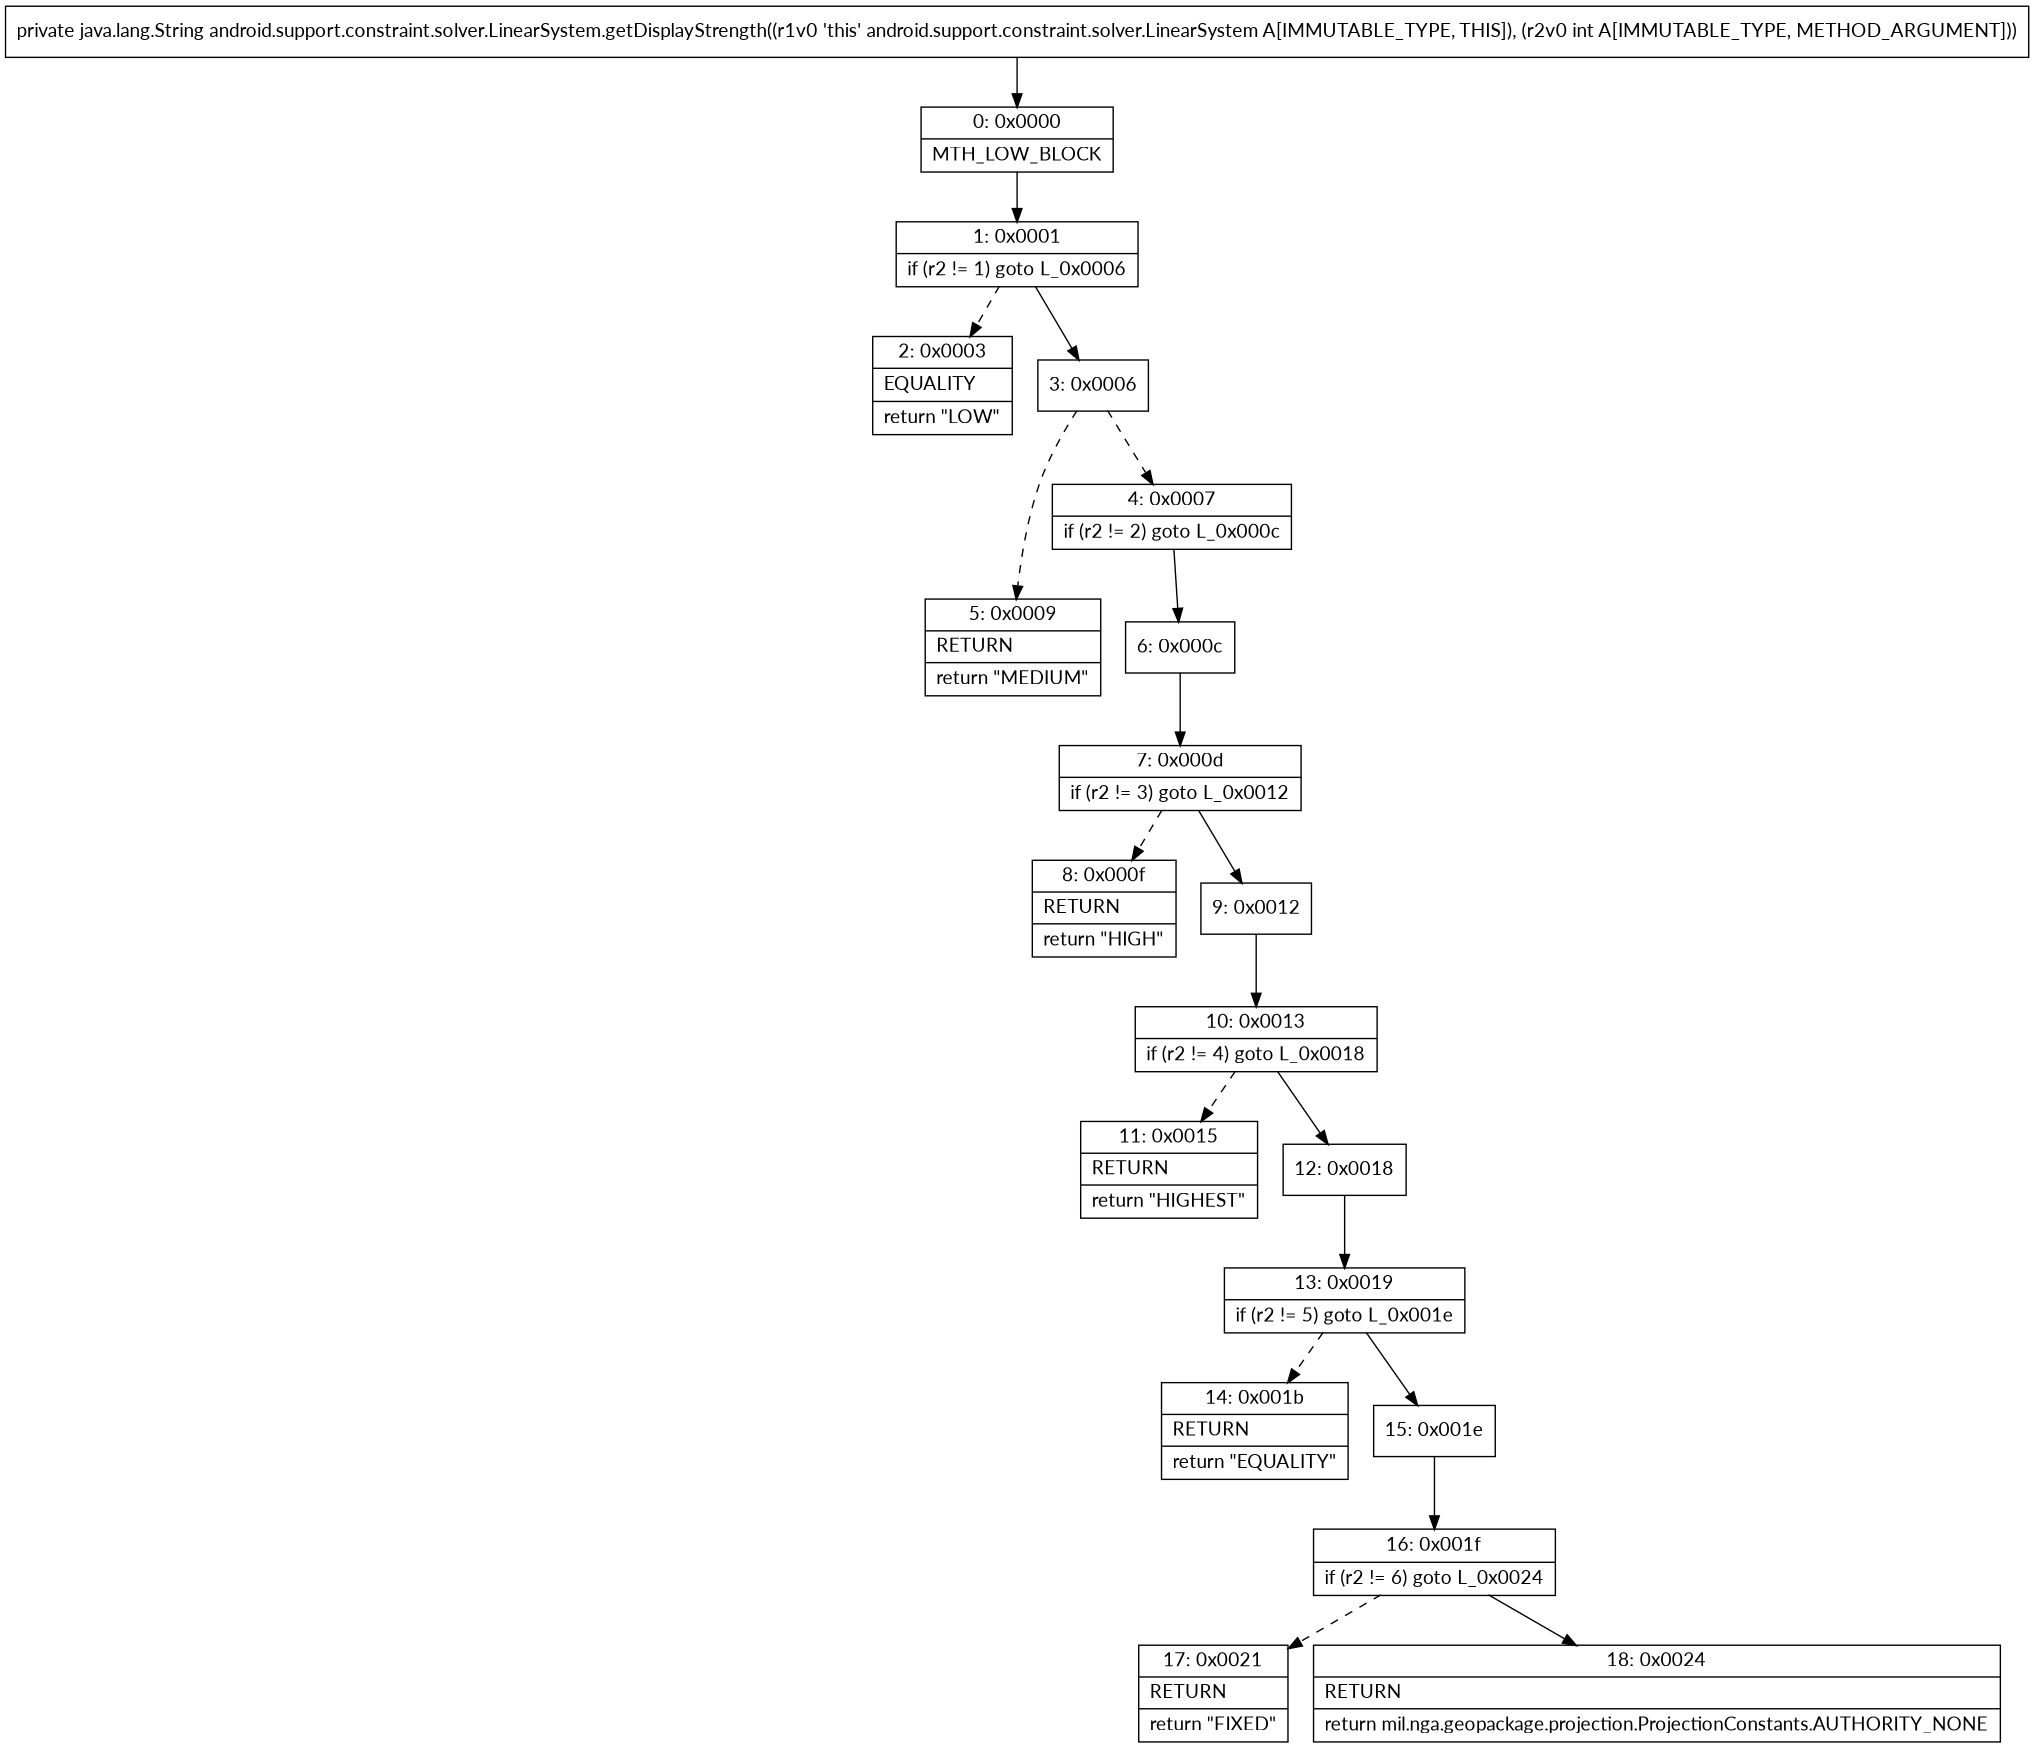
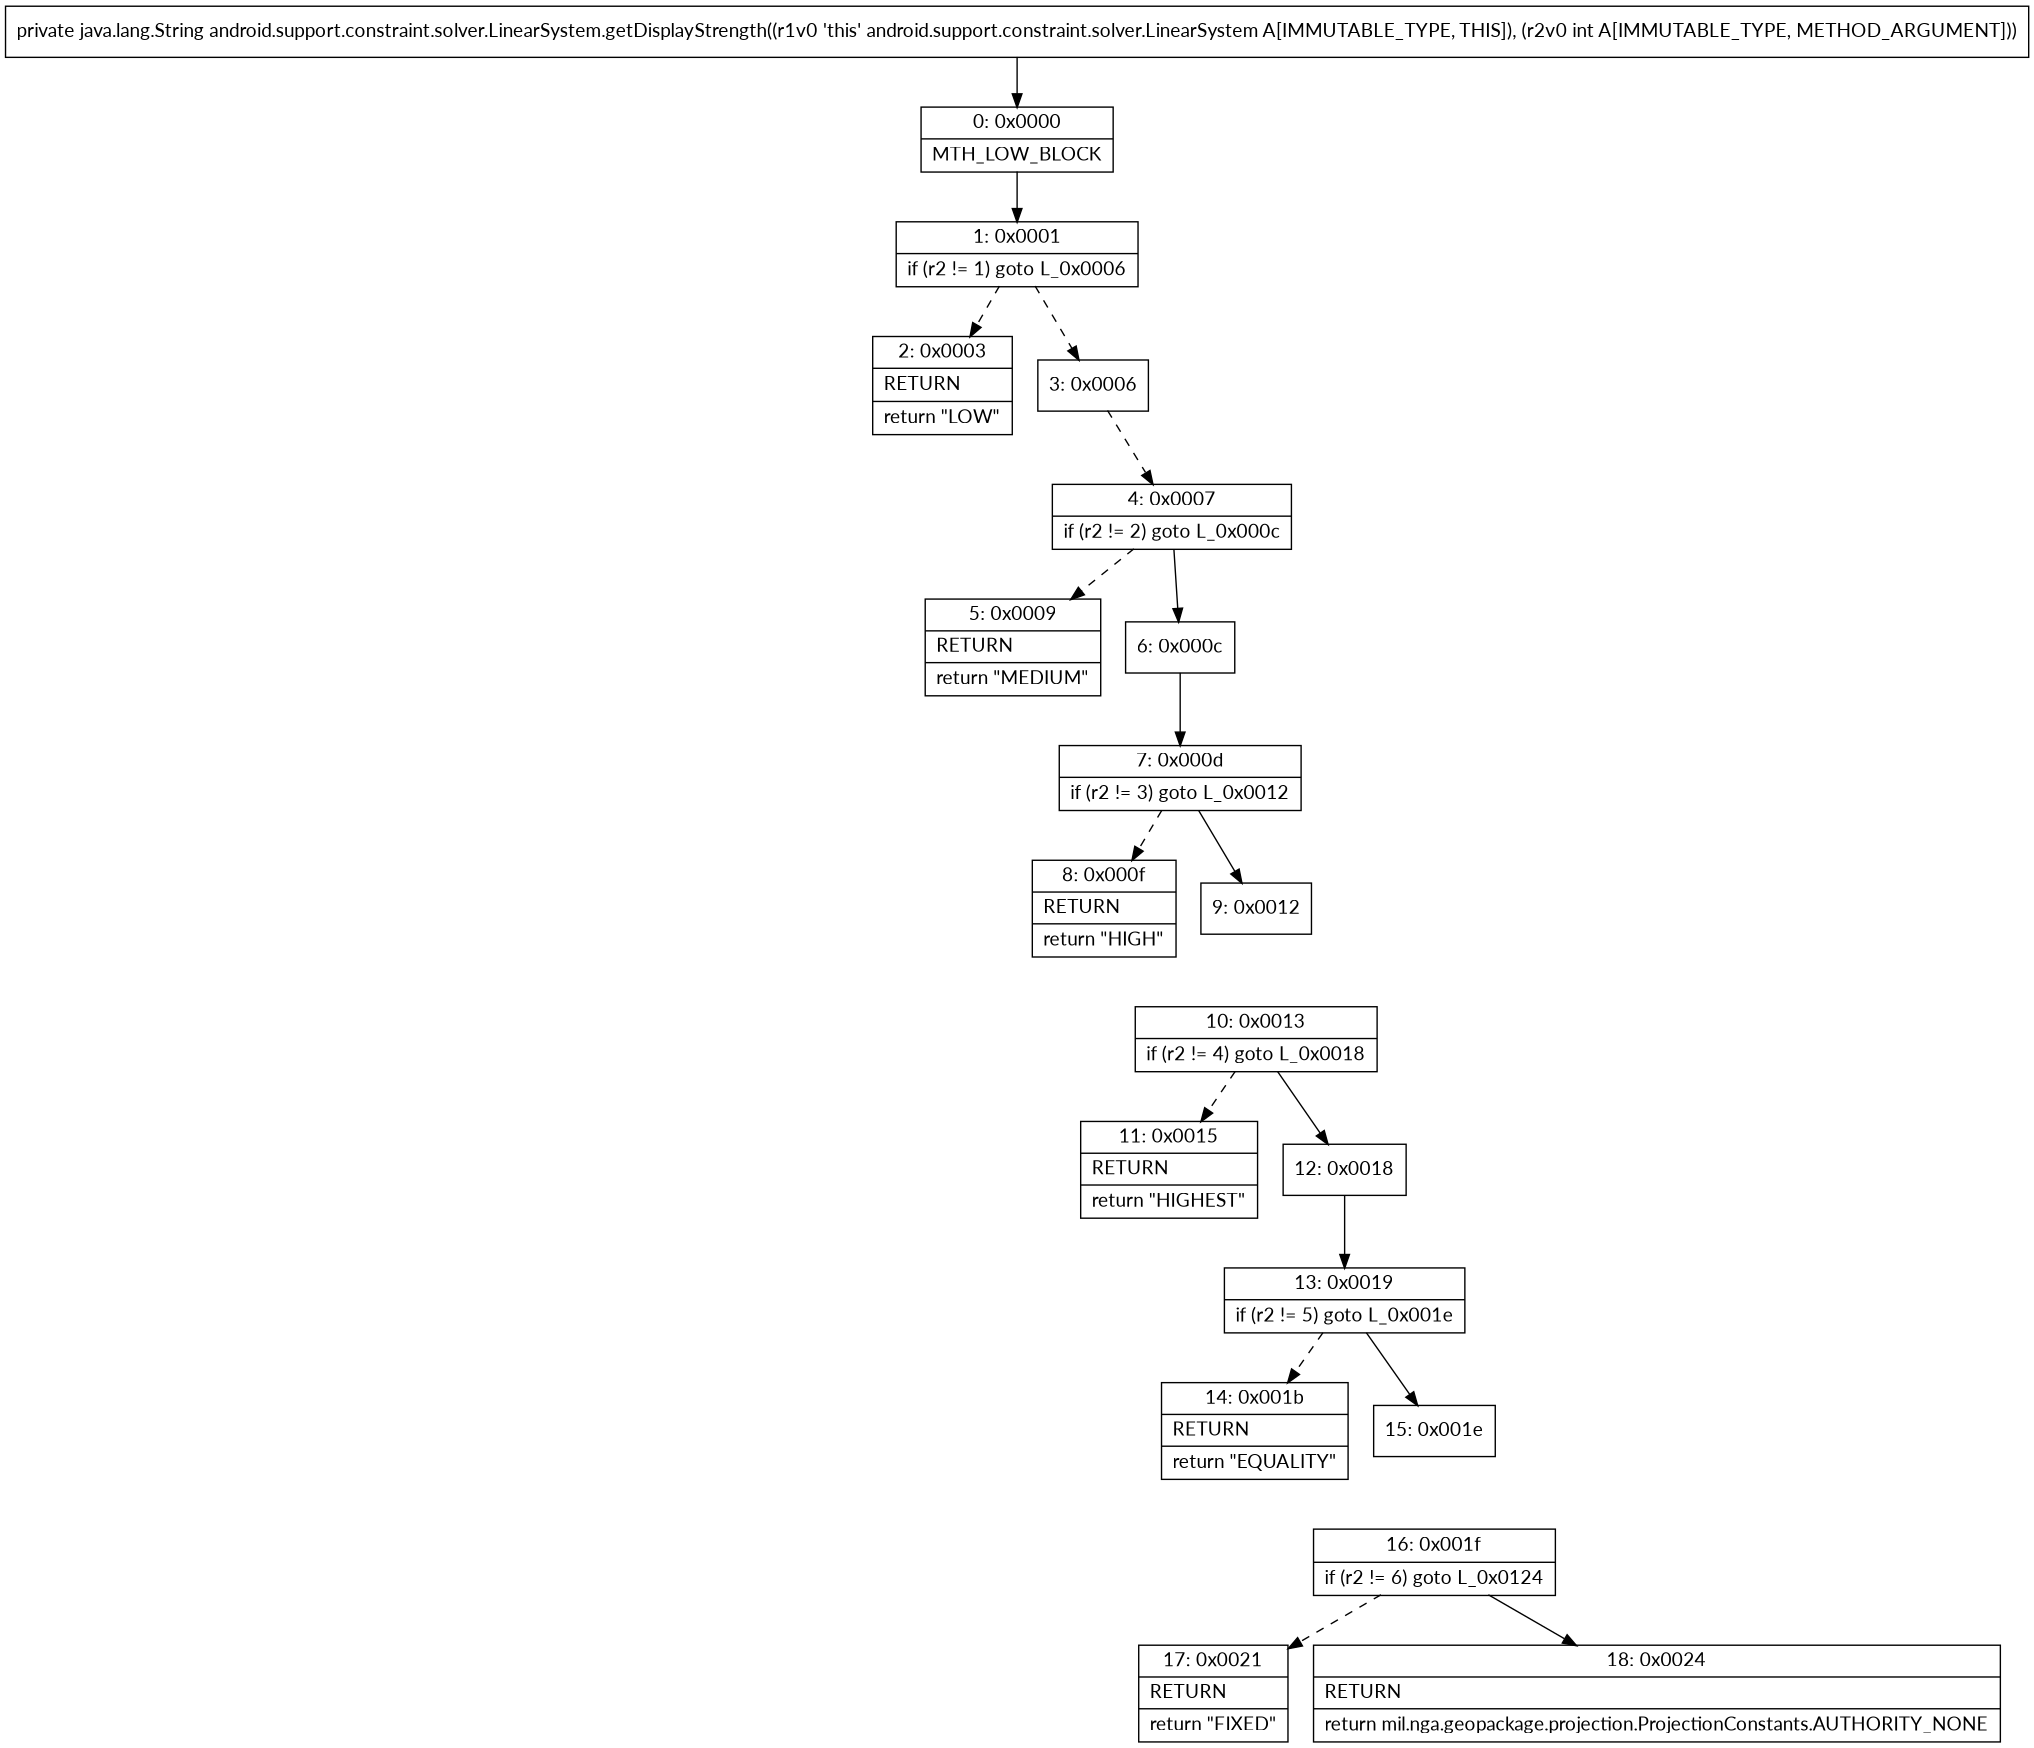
edge "1: 0x0001" -> "3: 0x0006": style solid -> dashed
node "2: 0x0003": text "EQUALITY" -> "RETURN"
edge "3: 0x0006" -> "5: 0x0009": now "4: 0x0007" -> "5: 0x0009"
edge "9: 0x0012" -> "10: 0x0013": removed
edge "15: 0x001e" -> "16: 0x001f": removed
node "16: 0x001f": text "if (r2 != 6) goto L_0x0024" -> "if (r2 != 6) goto L_0x0124"
